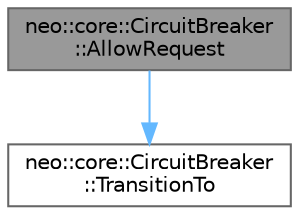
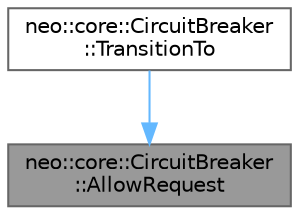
edge "neo::core::CircuitBreaker ::AllowRequest" -> "neo::core::CircuitBreaker ::TransitionTo": reversed
